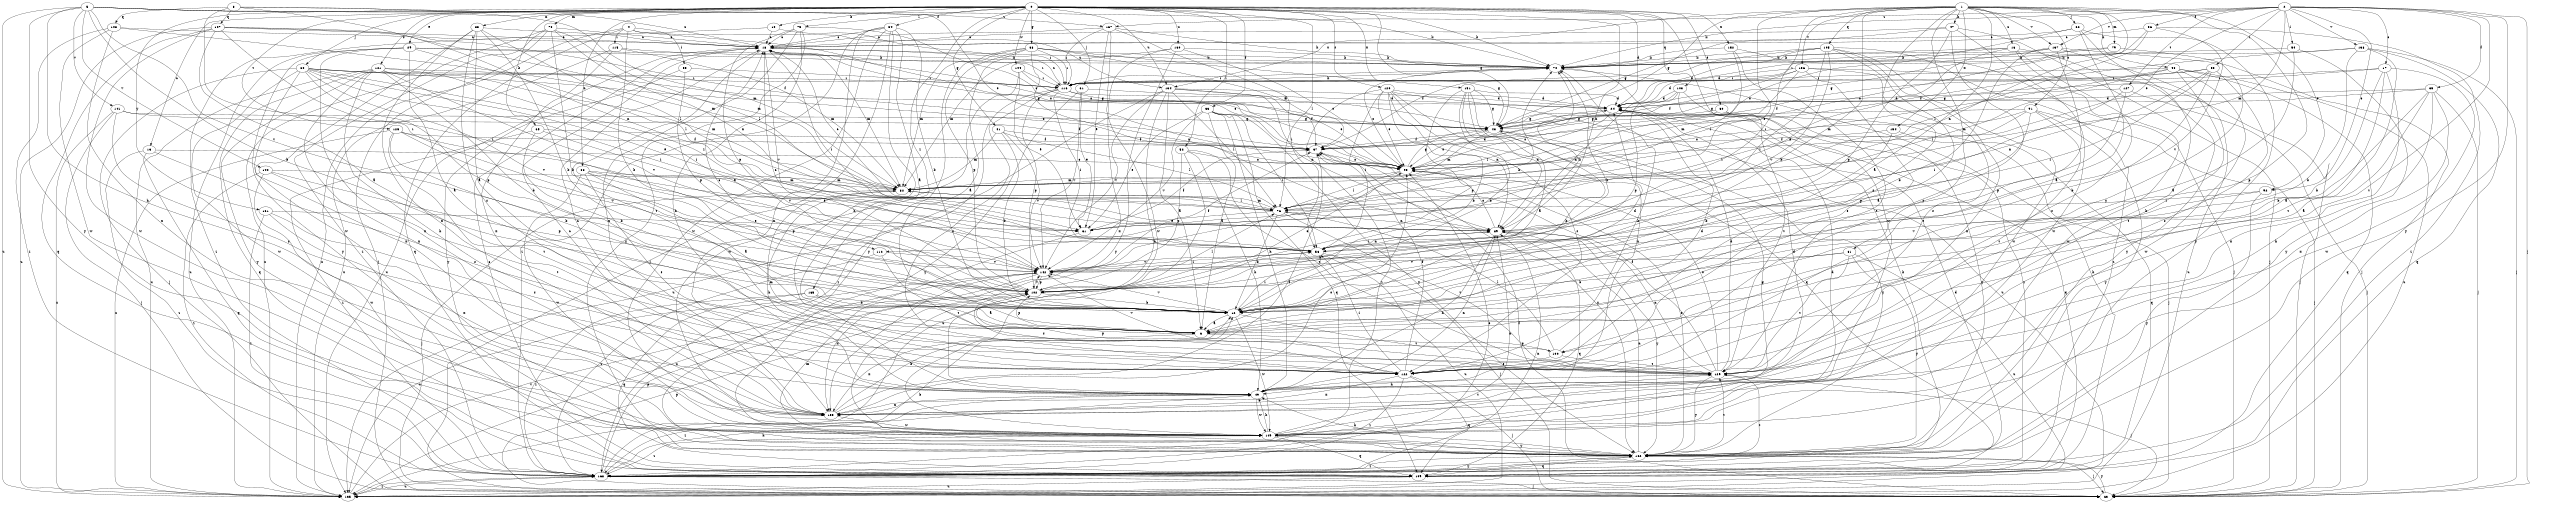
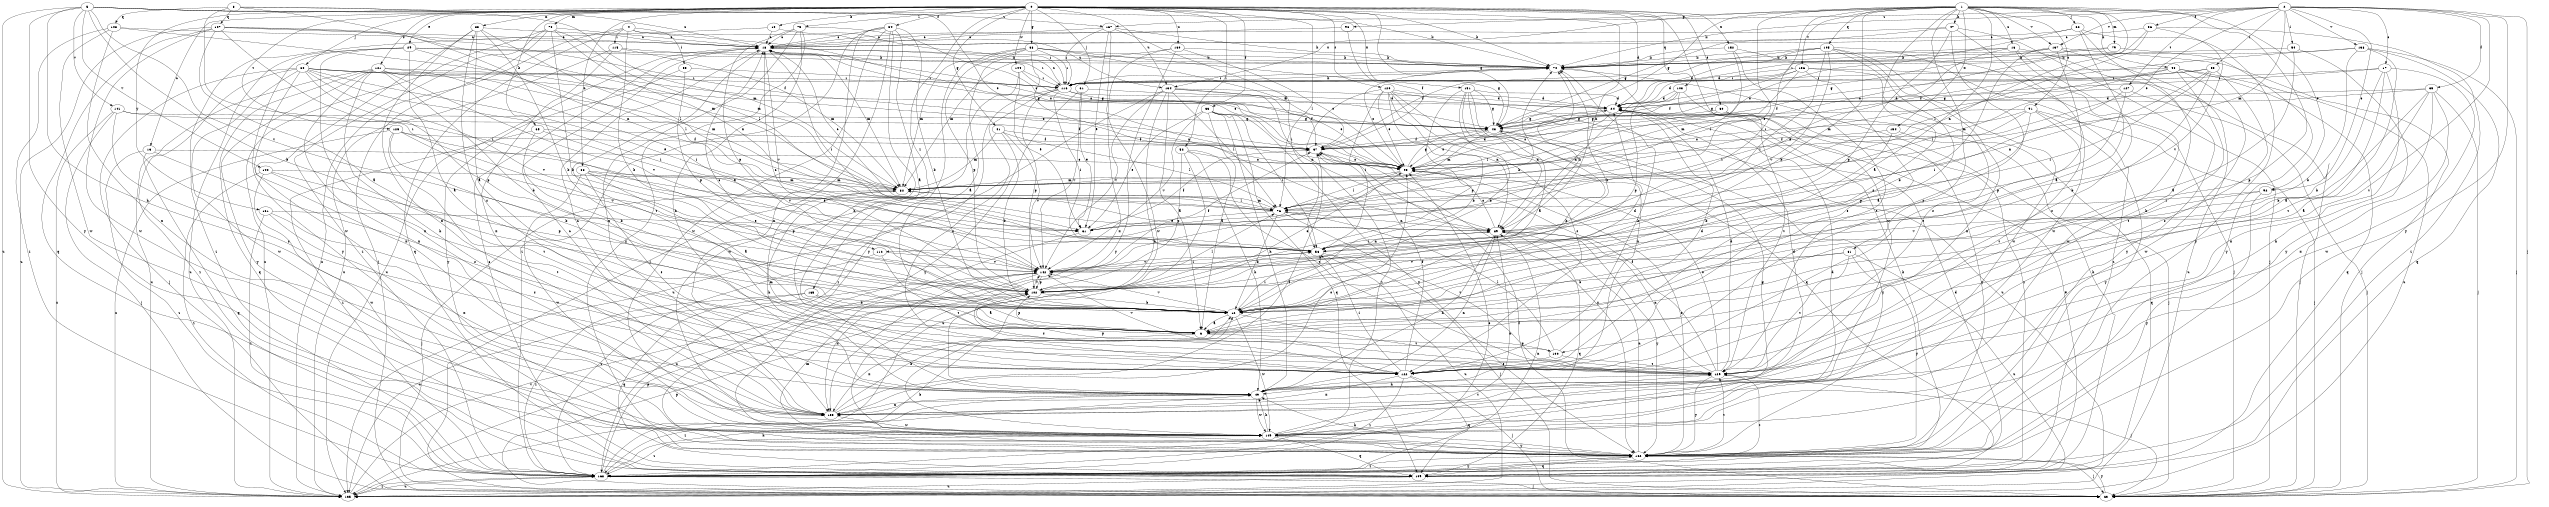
node "96": added
edge "60" -> "89": now "60" -> "168"
edge "79" -> "100": now "79" -> "162"
edge "24" -> "109": label "q" -> "e"
